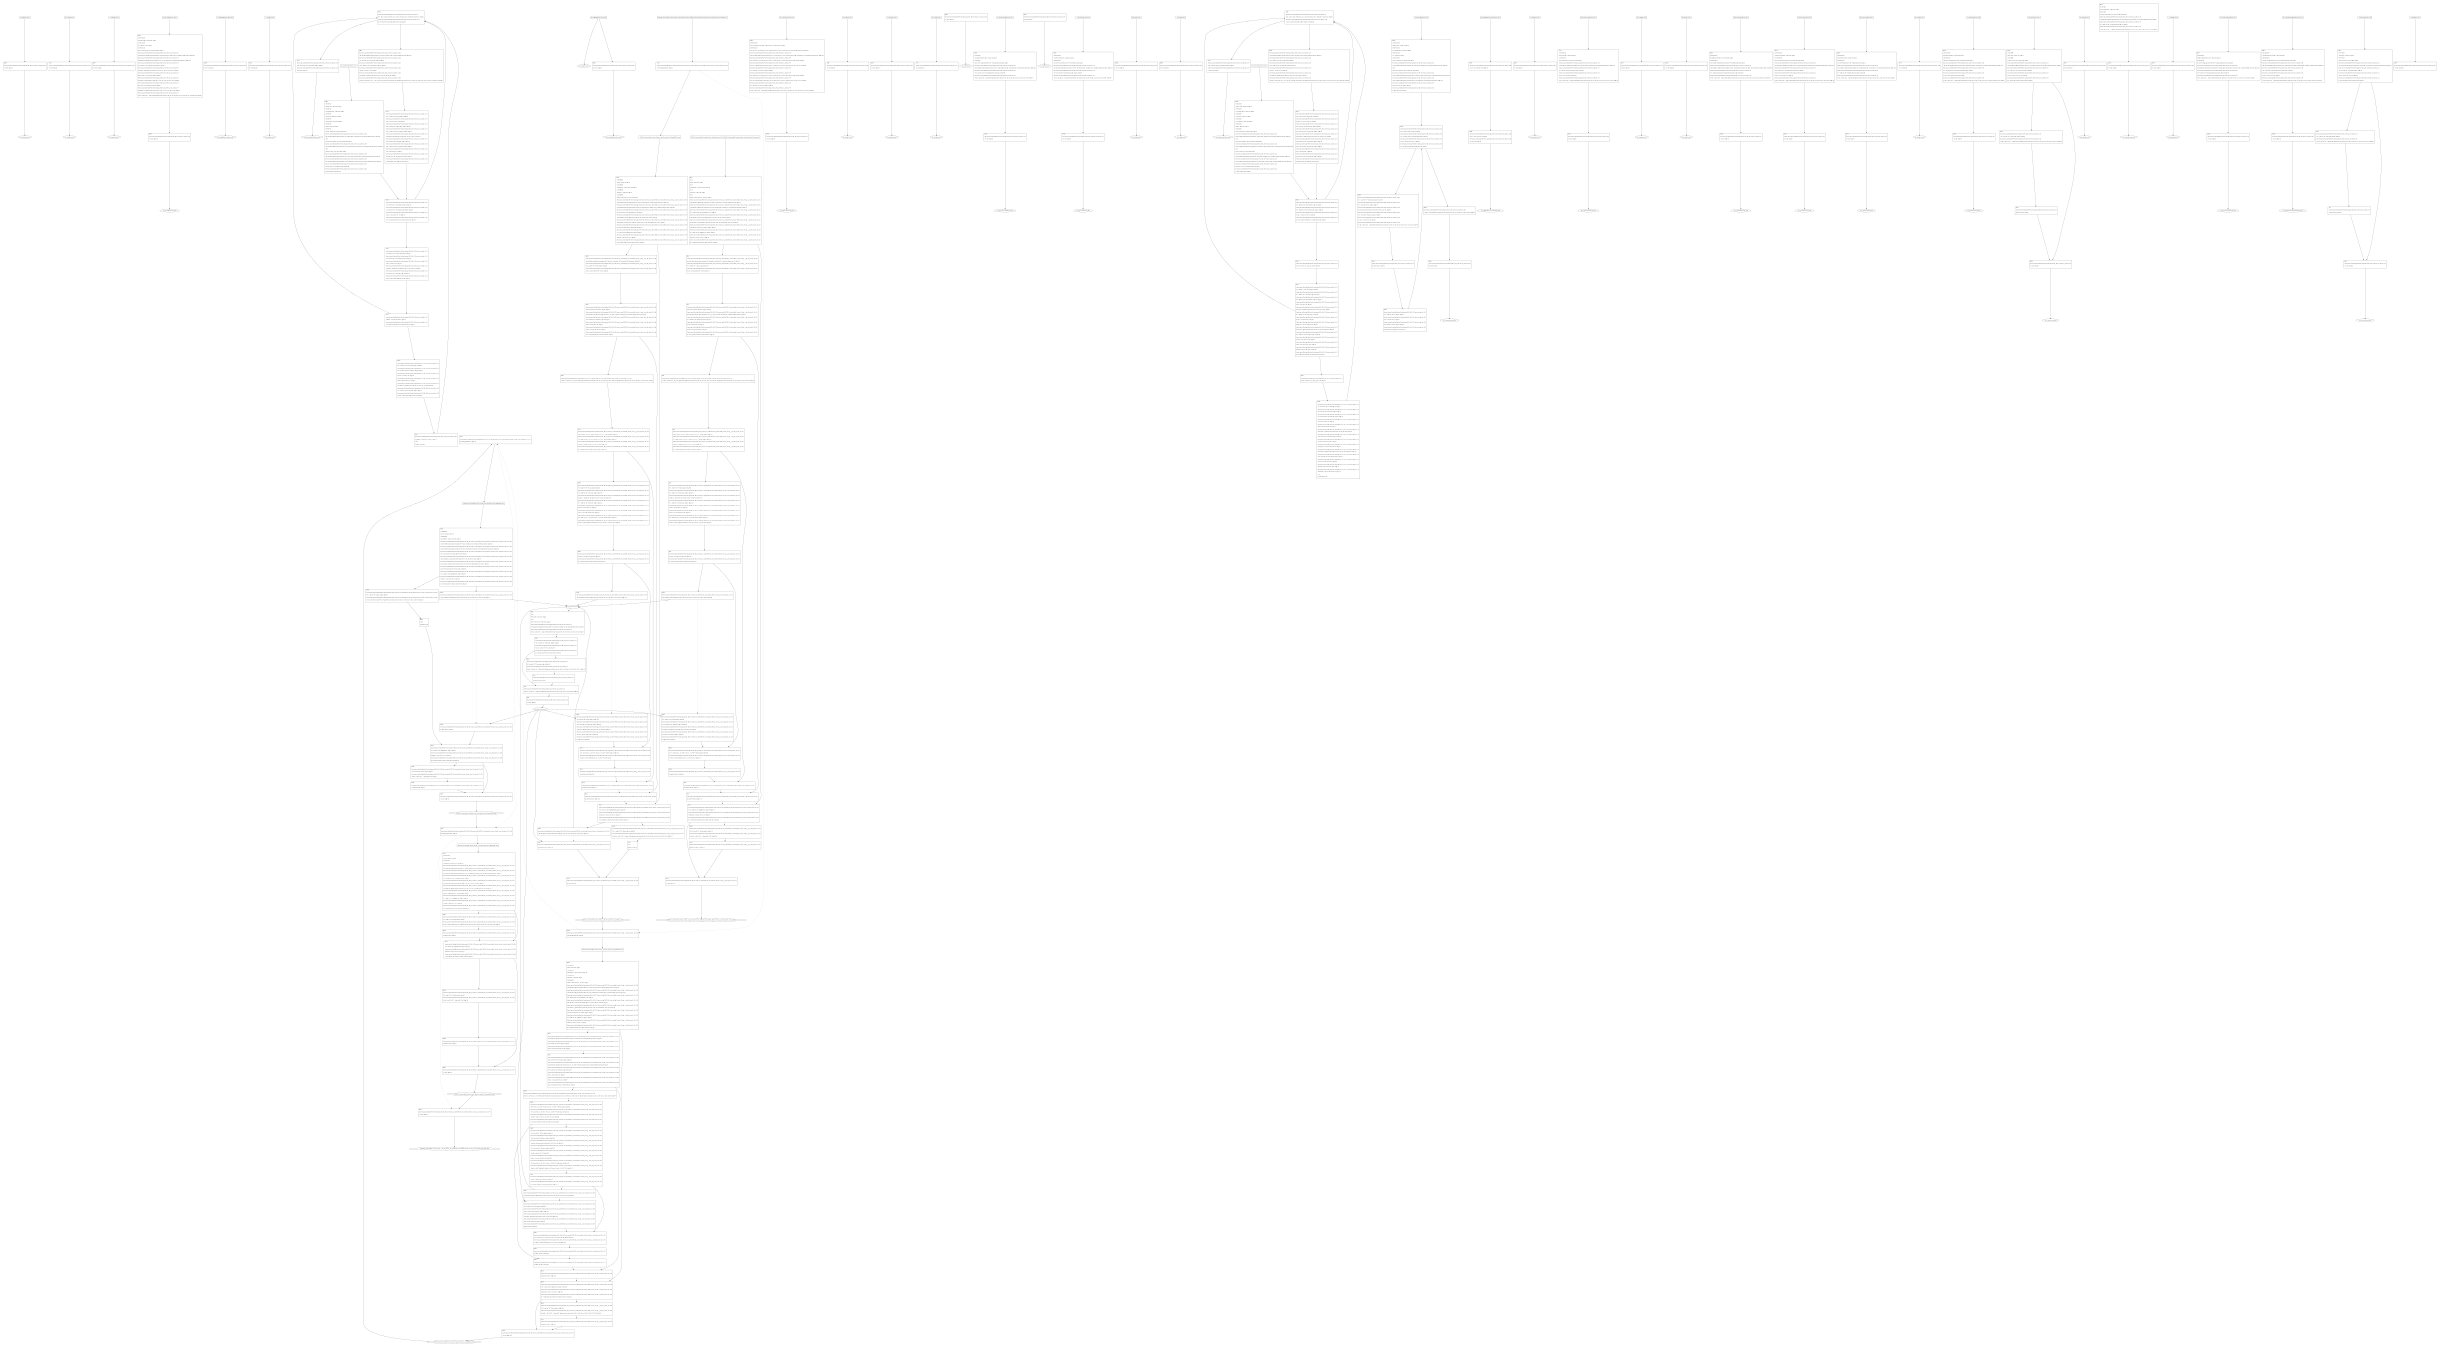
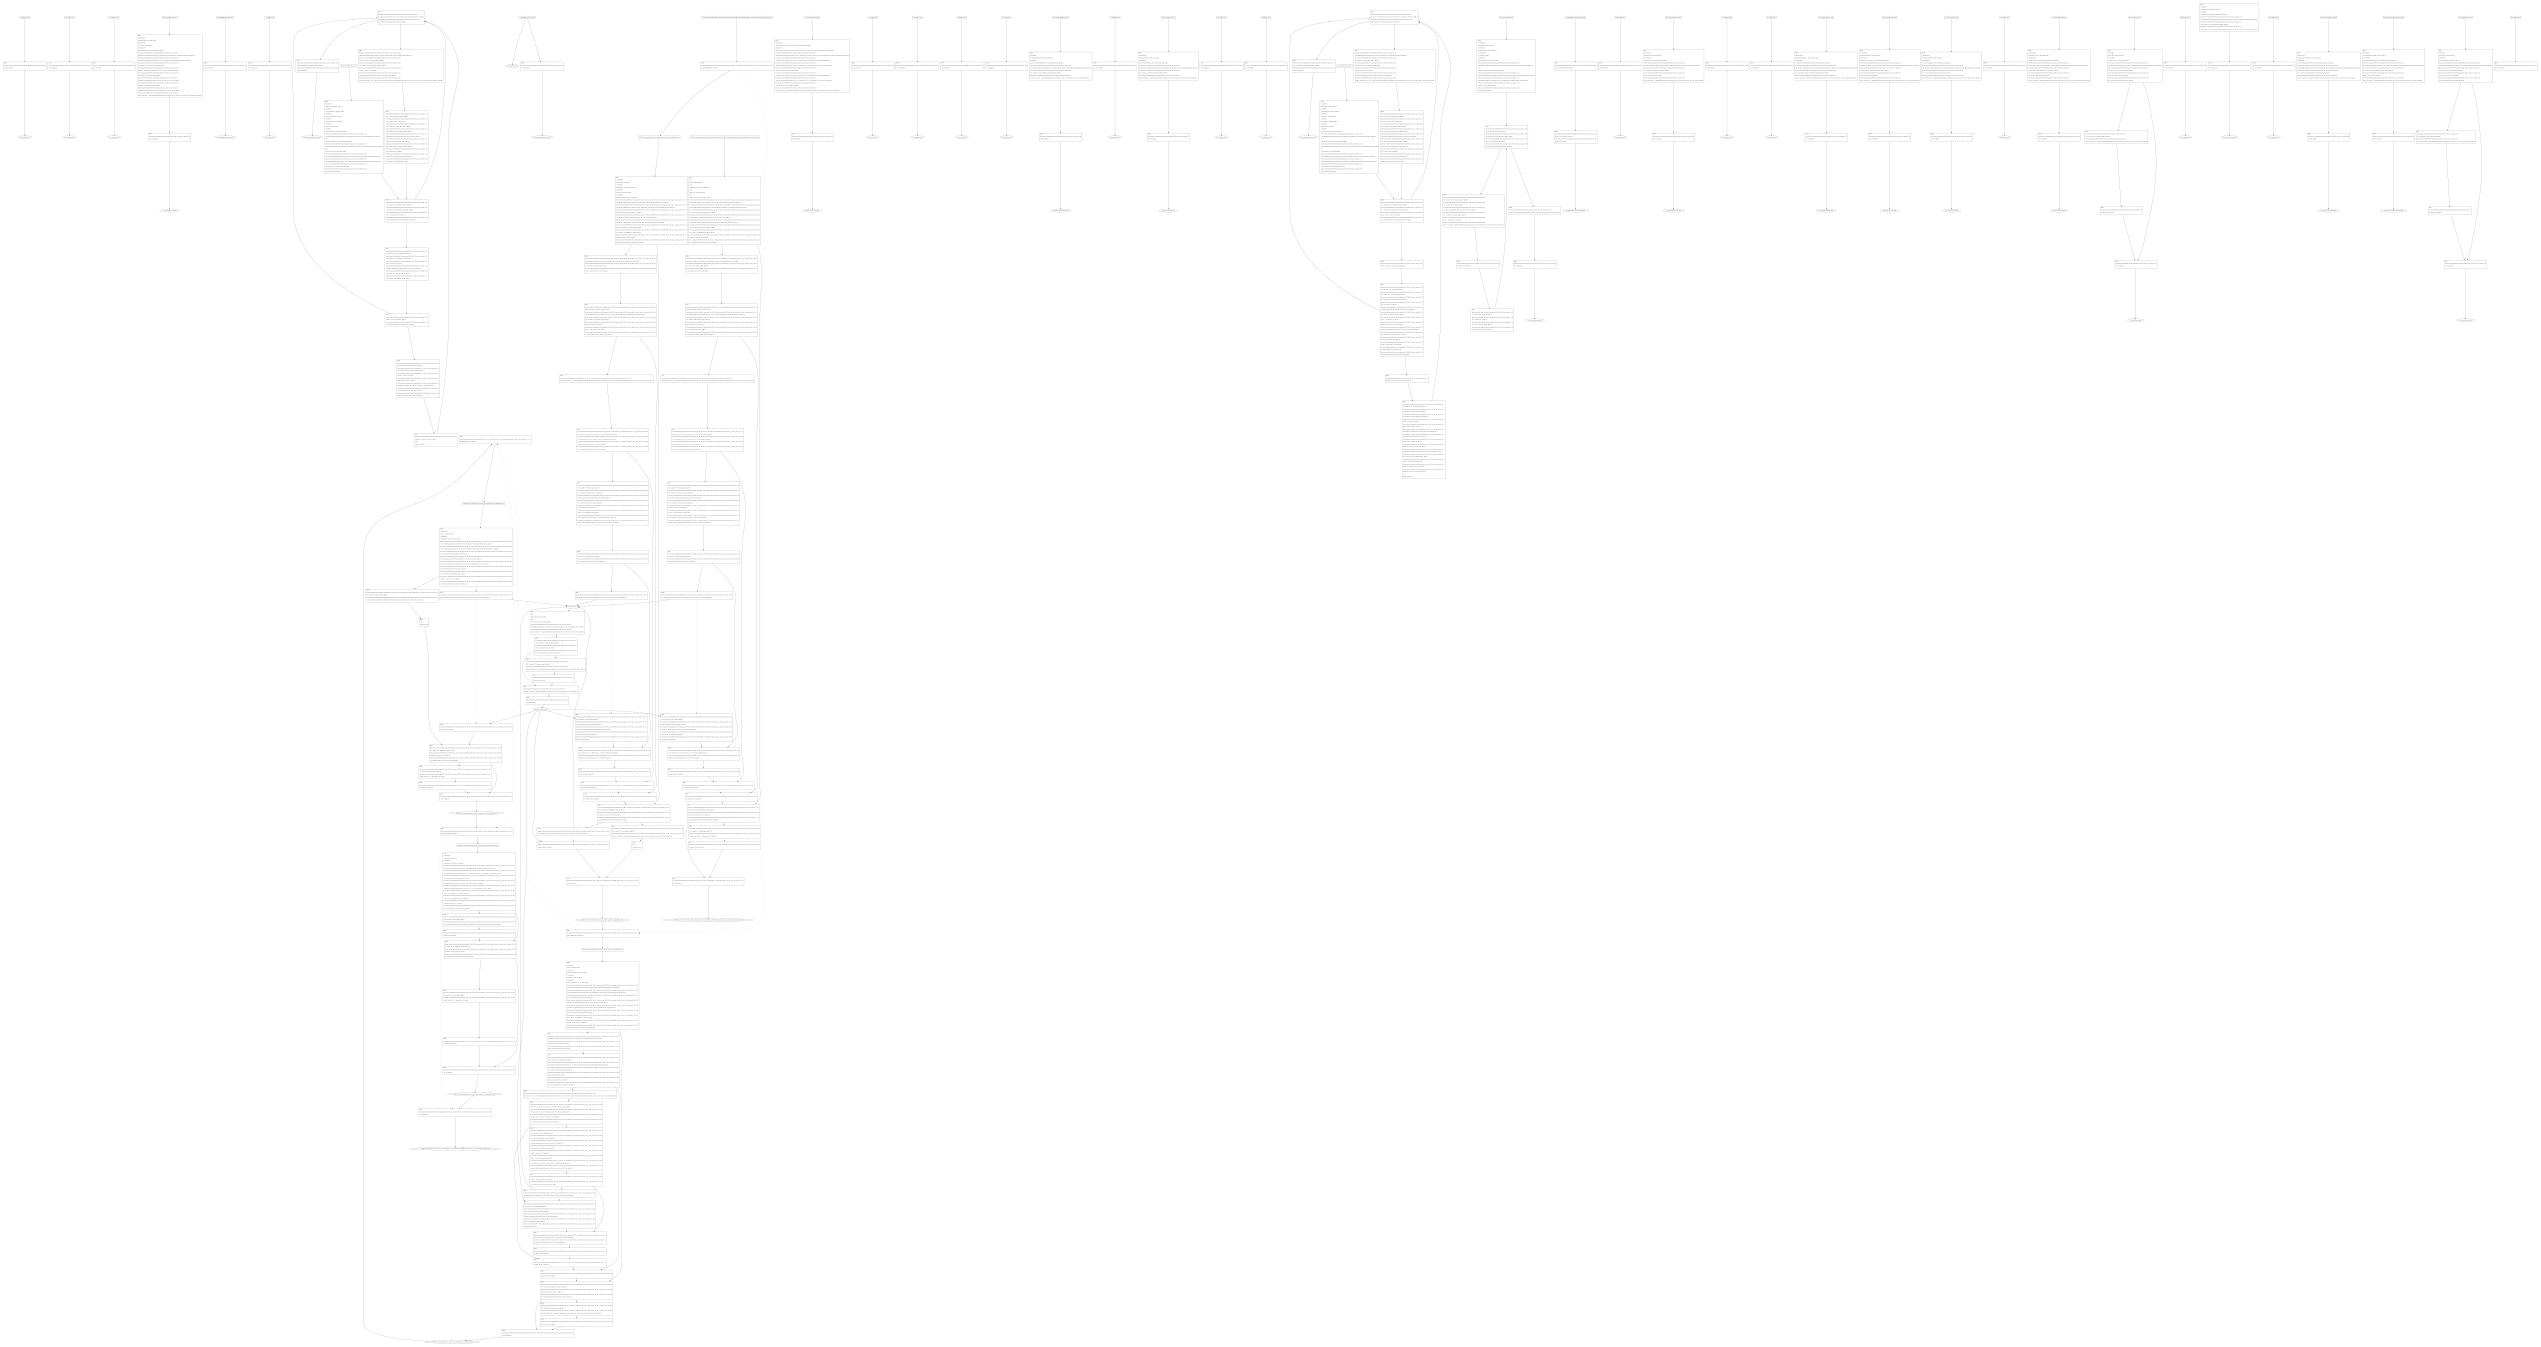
node "io_ll_bad9_start": added
node "io_ll_good4_start": added
